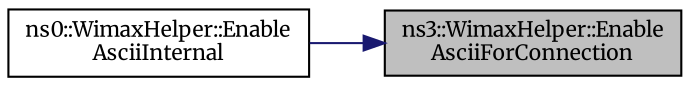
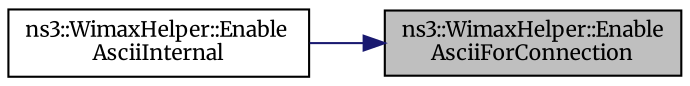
node "ns0::WimaxHelper::Enable AsciiInternal": label "ns0::WimaxHelper::Enable AsciiInternal" -> "ns3::WimaxHelper::Enable AsciiInternal"
